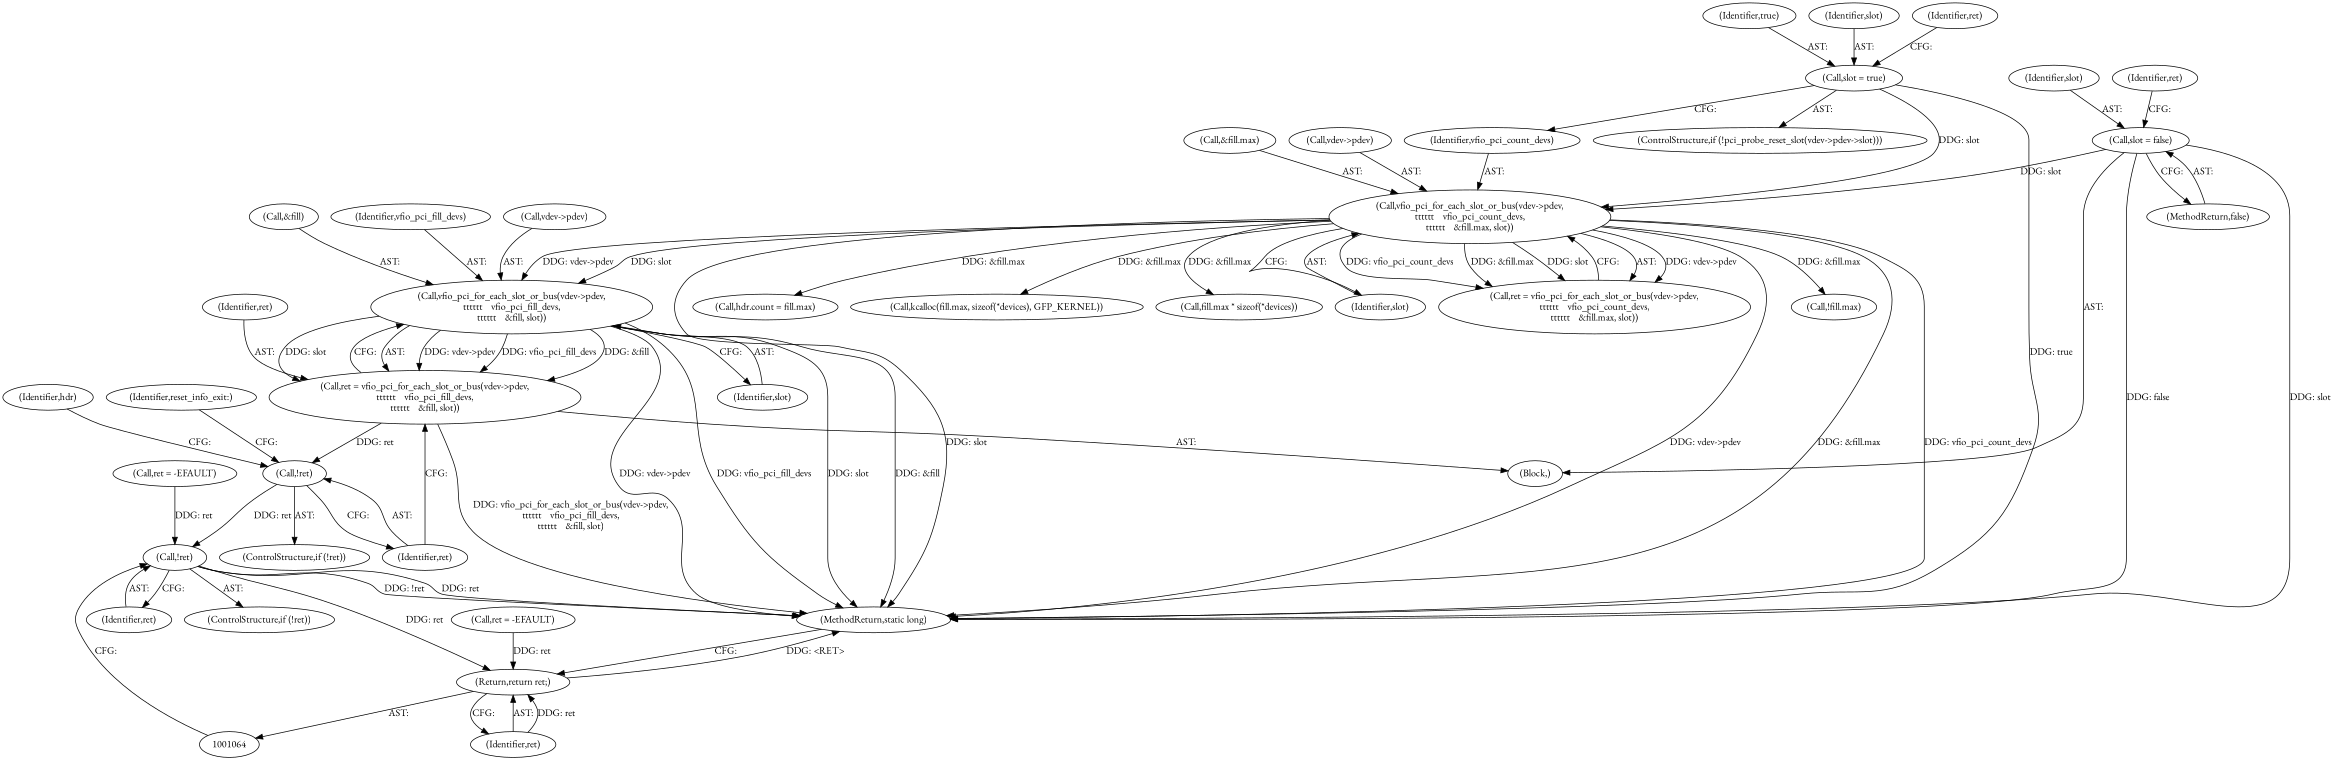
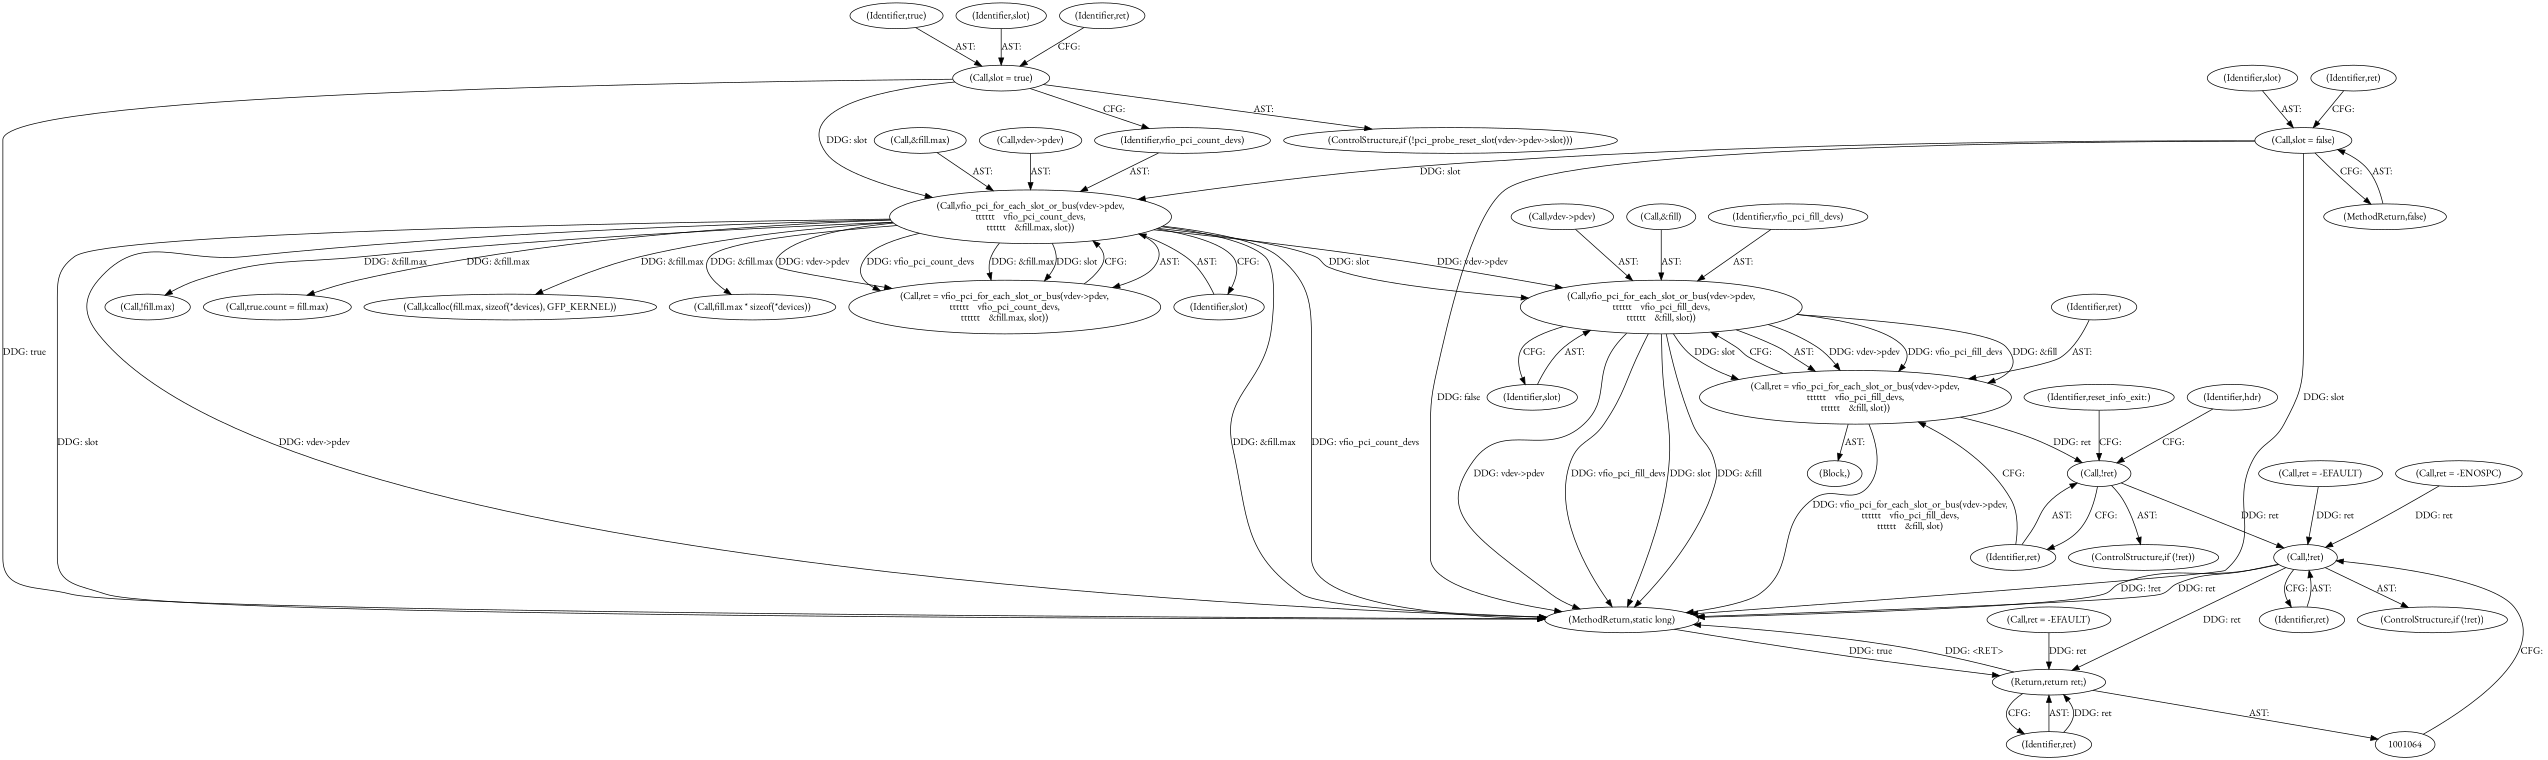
node "(Call,hdr.count = fill.max)": label "(Call,hdr.count = fill.max)" -> "(Call,true.count = fill.max)"
edge "(Call,slot = false)" -> "(Block,)": removed, label "AST:"
node "(Call,ret = -ENOSPC)": added
edge "(MethodReturn,static long)" -> "(Return,return ret;)": label "CFG: " -> "DDG: true"
